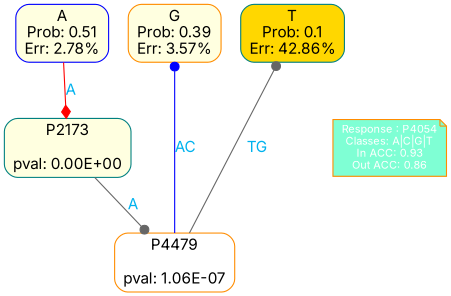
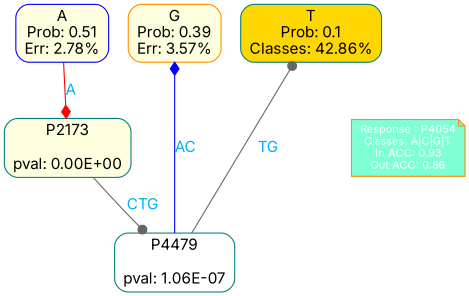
node "T Prob: 0.1 Err: 42.86%": label "T Prob: 0.1 Err: 42.86%" -> "T Prob: 0.1 Classes: 42.86%"
edge "P4479 pval: 1.06E-07" -> "G Prob: 0.39 Err: 3.57%": arrowhead dot -> diamond
edge "P2173 pval: 0.00E+00" -> "P4479 pval: 1.06E-07": label "A" -> "CTG"
node "P4479 pval: 1.06E-07": color darkorange -> teal
